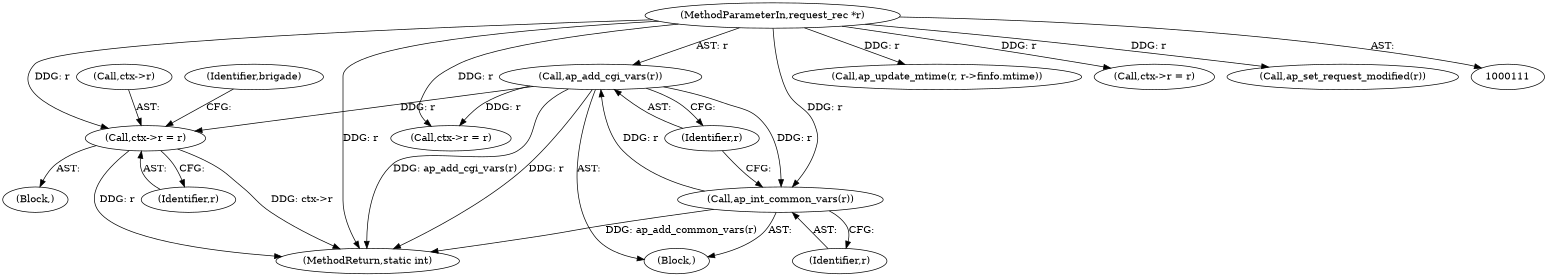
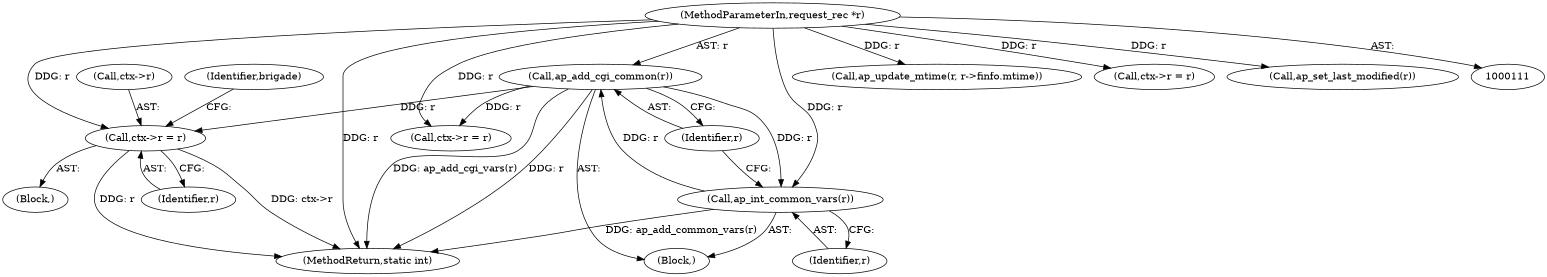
node "(Call,ap_add_cgi_vars(r))": label "(Call,ap_add_cgi_vars(r))" -> "(Call,ap_add_cgi_common(r))"
node "(Call,ap_set_request_modified(r))": label "(Call,ap_set_request_modified(r))" -> "(Call,ap_set_last_modified(r))"
